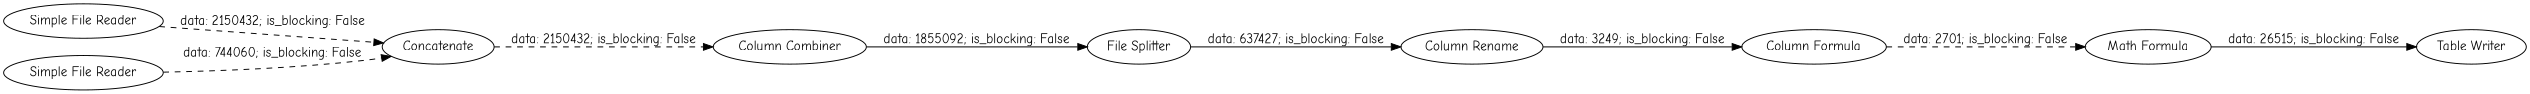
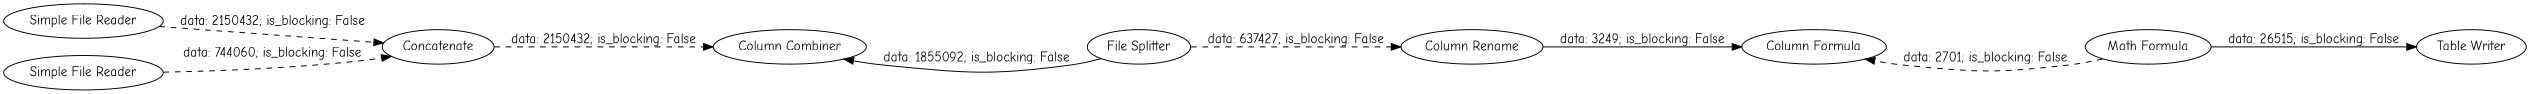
edge "Column Combiner" -> "File Splitter": reversed
edge "File Splitter" -> "Column Rename": style solid -> dashed
edge "Column Formula" -> "Math Formula": reversed
